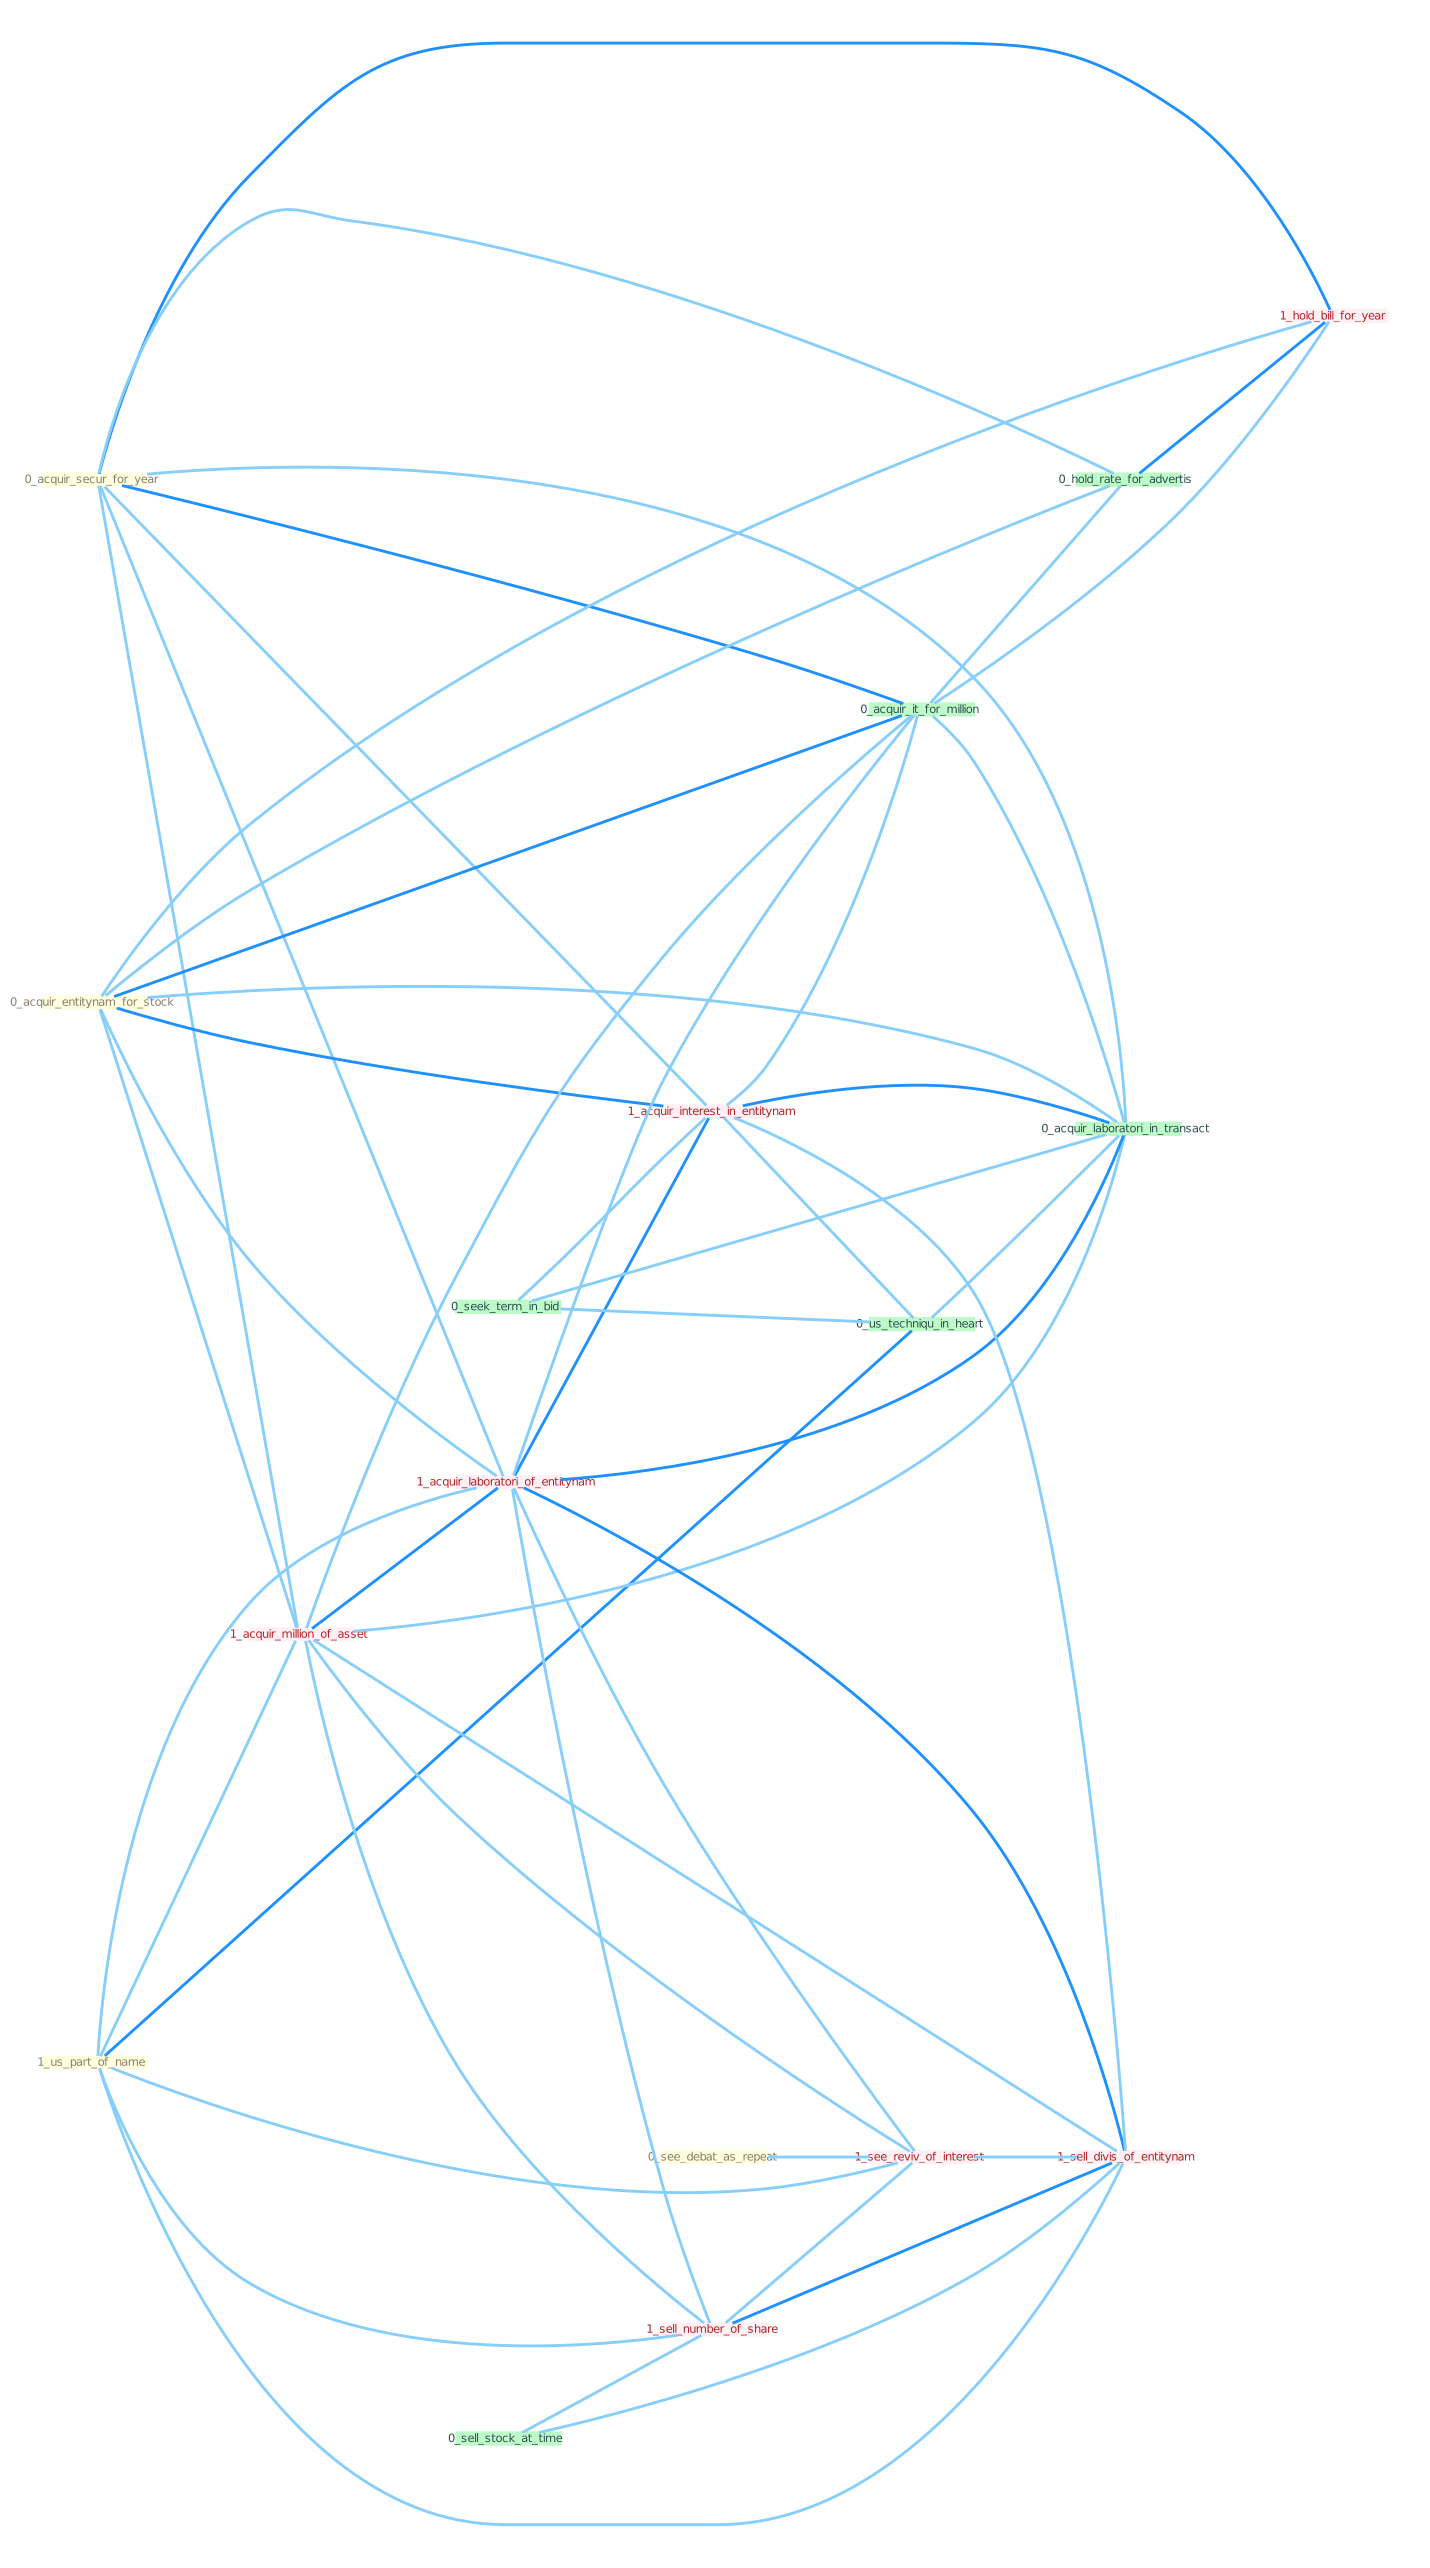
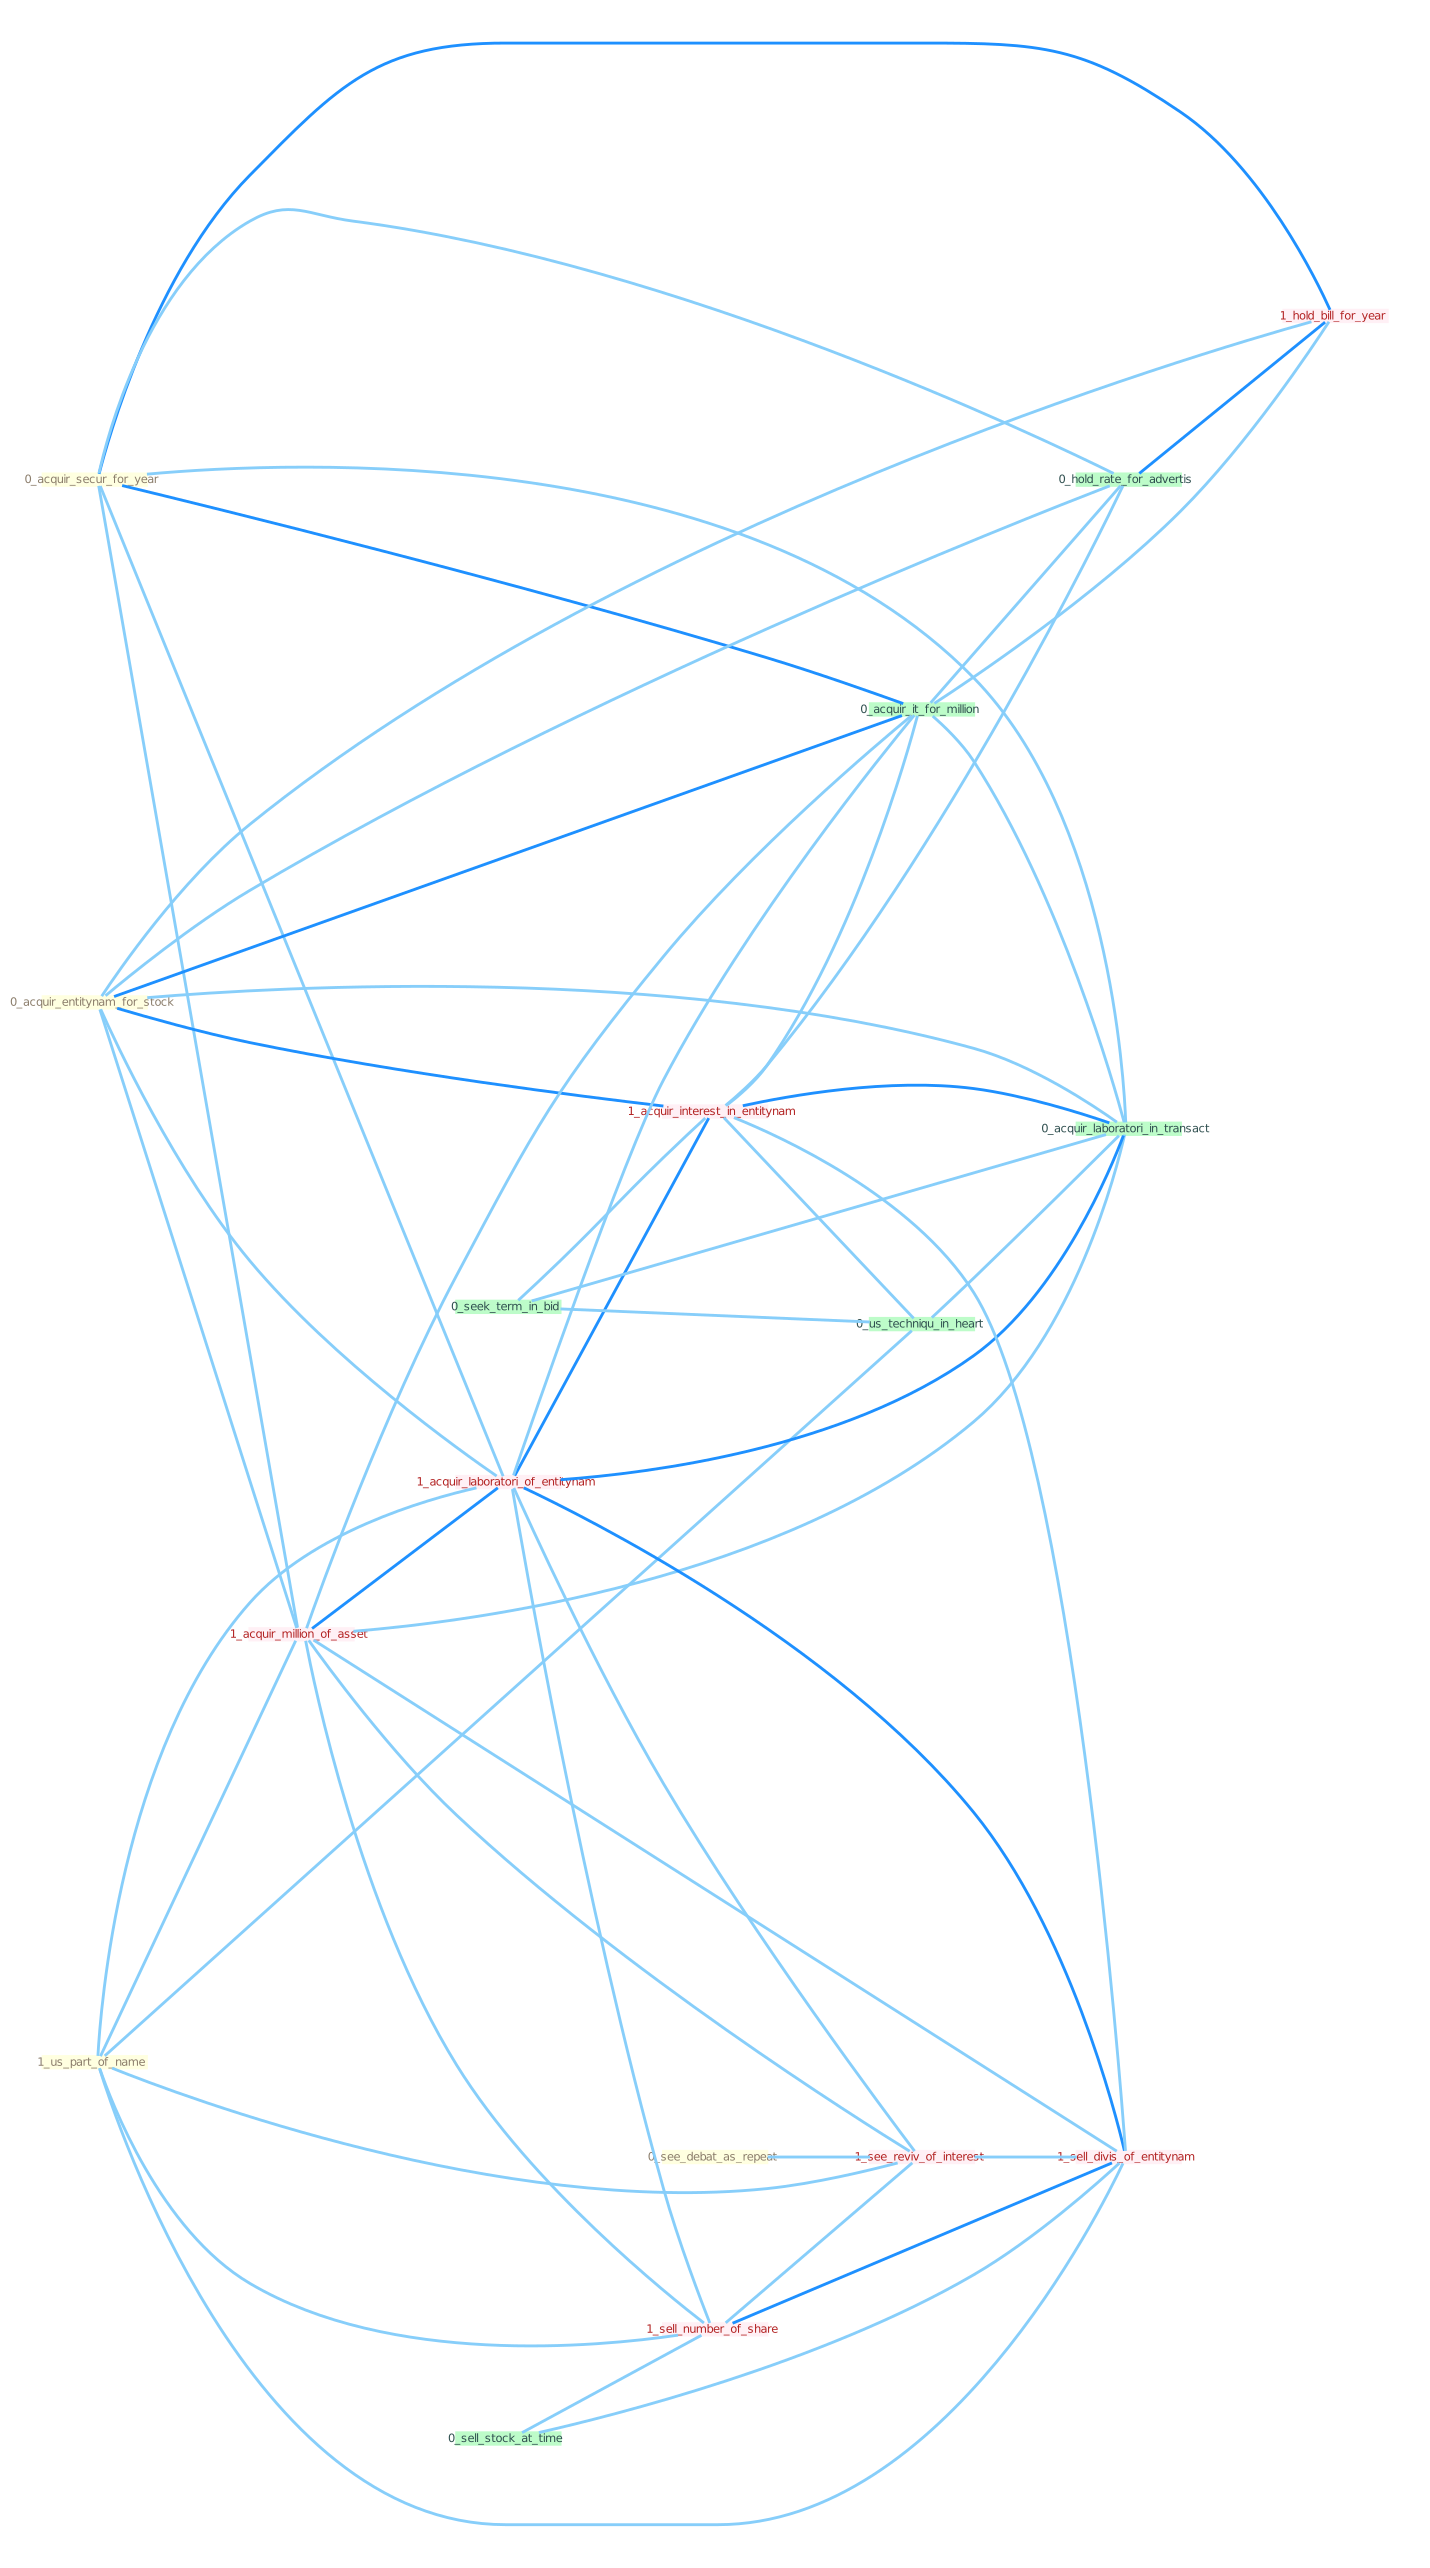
edge "0_acquir_secur_for_year" -- "1_acquir_interest_in_entitynam": now "0_hold_rate_for_advertis" -- "1_acquir_interest_in_entitynam"
edge "0_us_techniqu_in_heart" -- "1_us_part_of_name": color #1e90ff -> #87cefa
